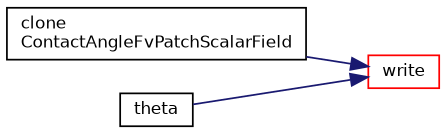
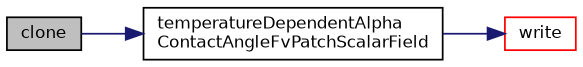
node "clone": added
node "clone ContactAngleFvPatchScalarField": label "clone ContactAngleFvPatchScalarField" -> "temperatureDependentAlpha ContactAngleFvPatchScalarField"
node "theta": removed
